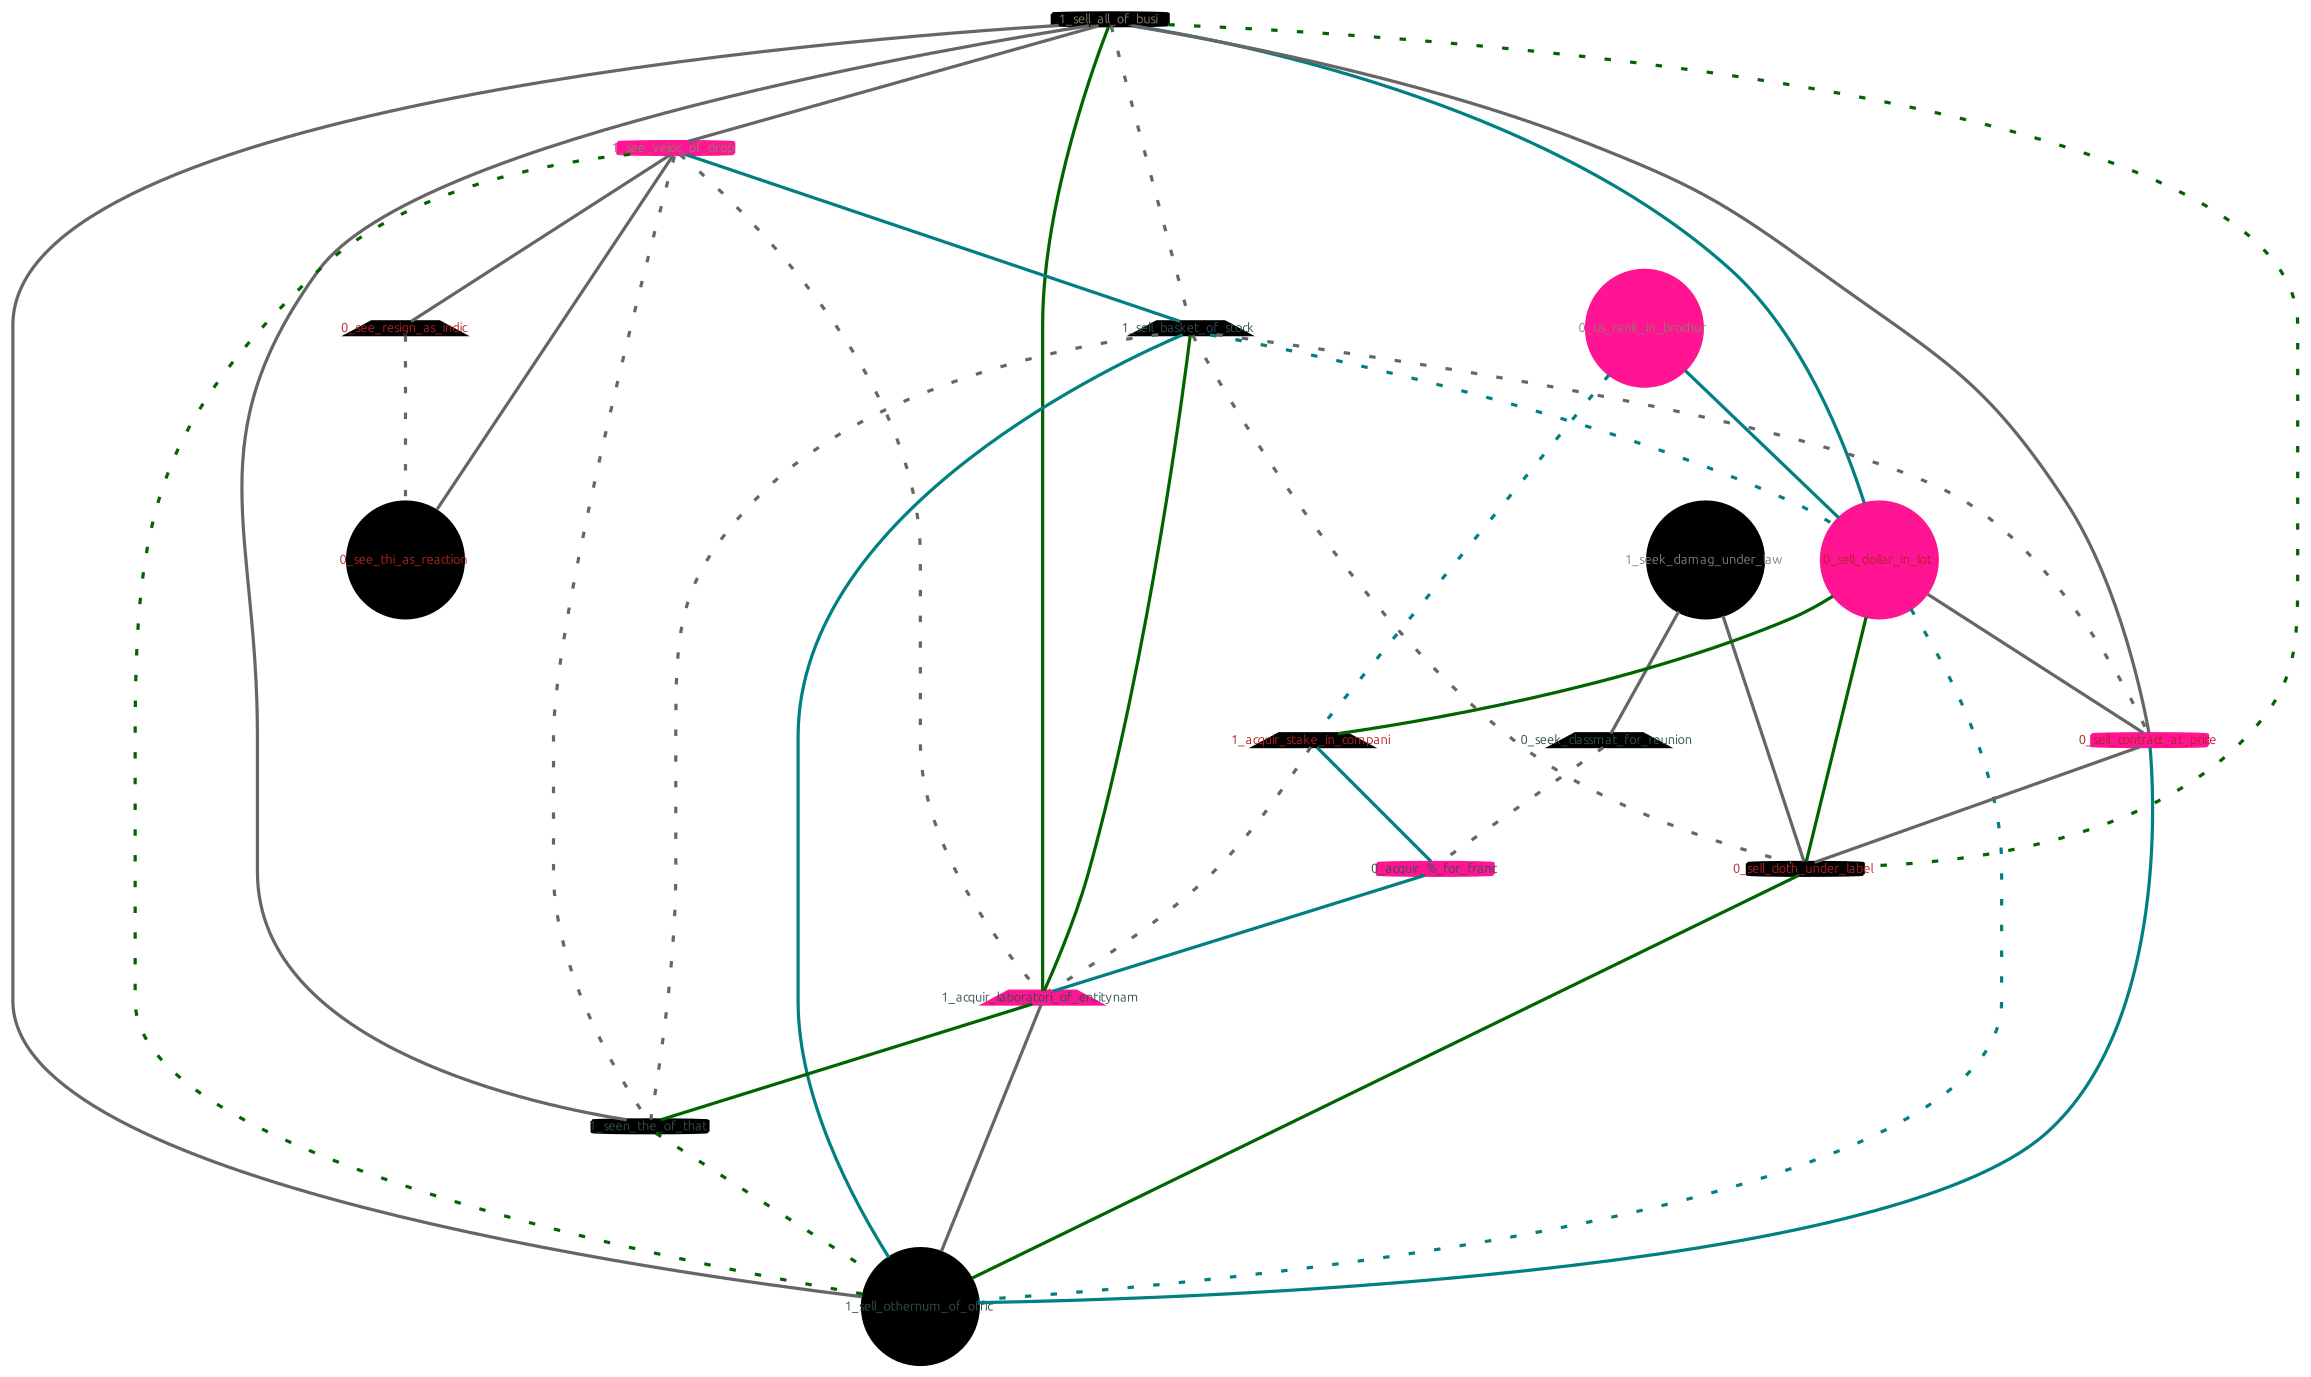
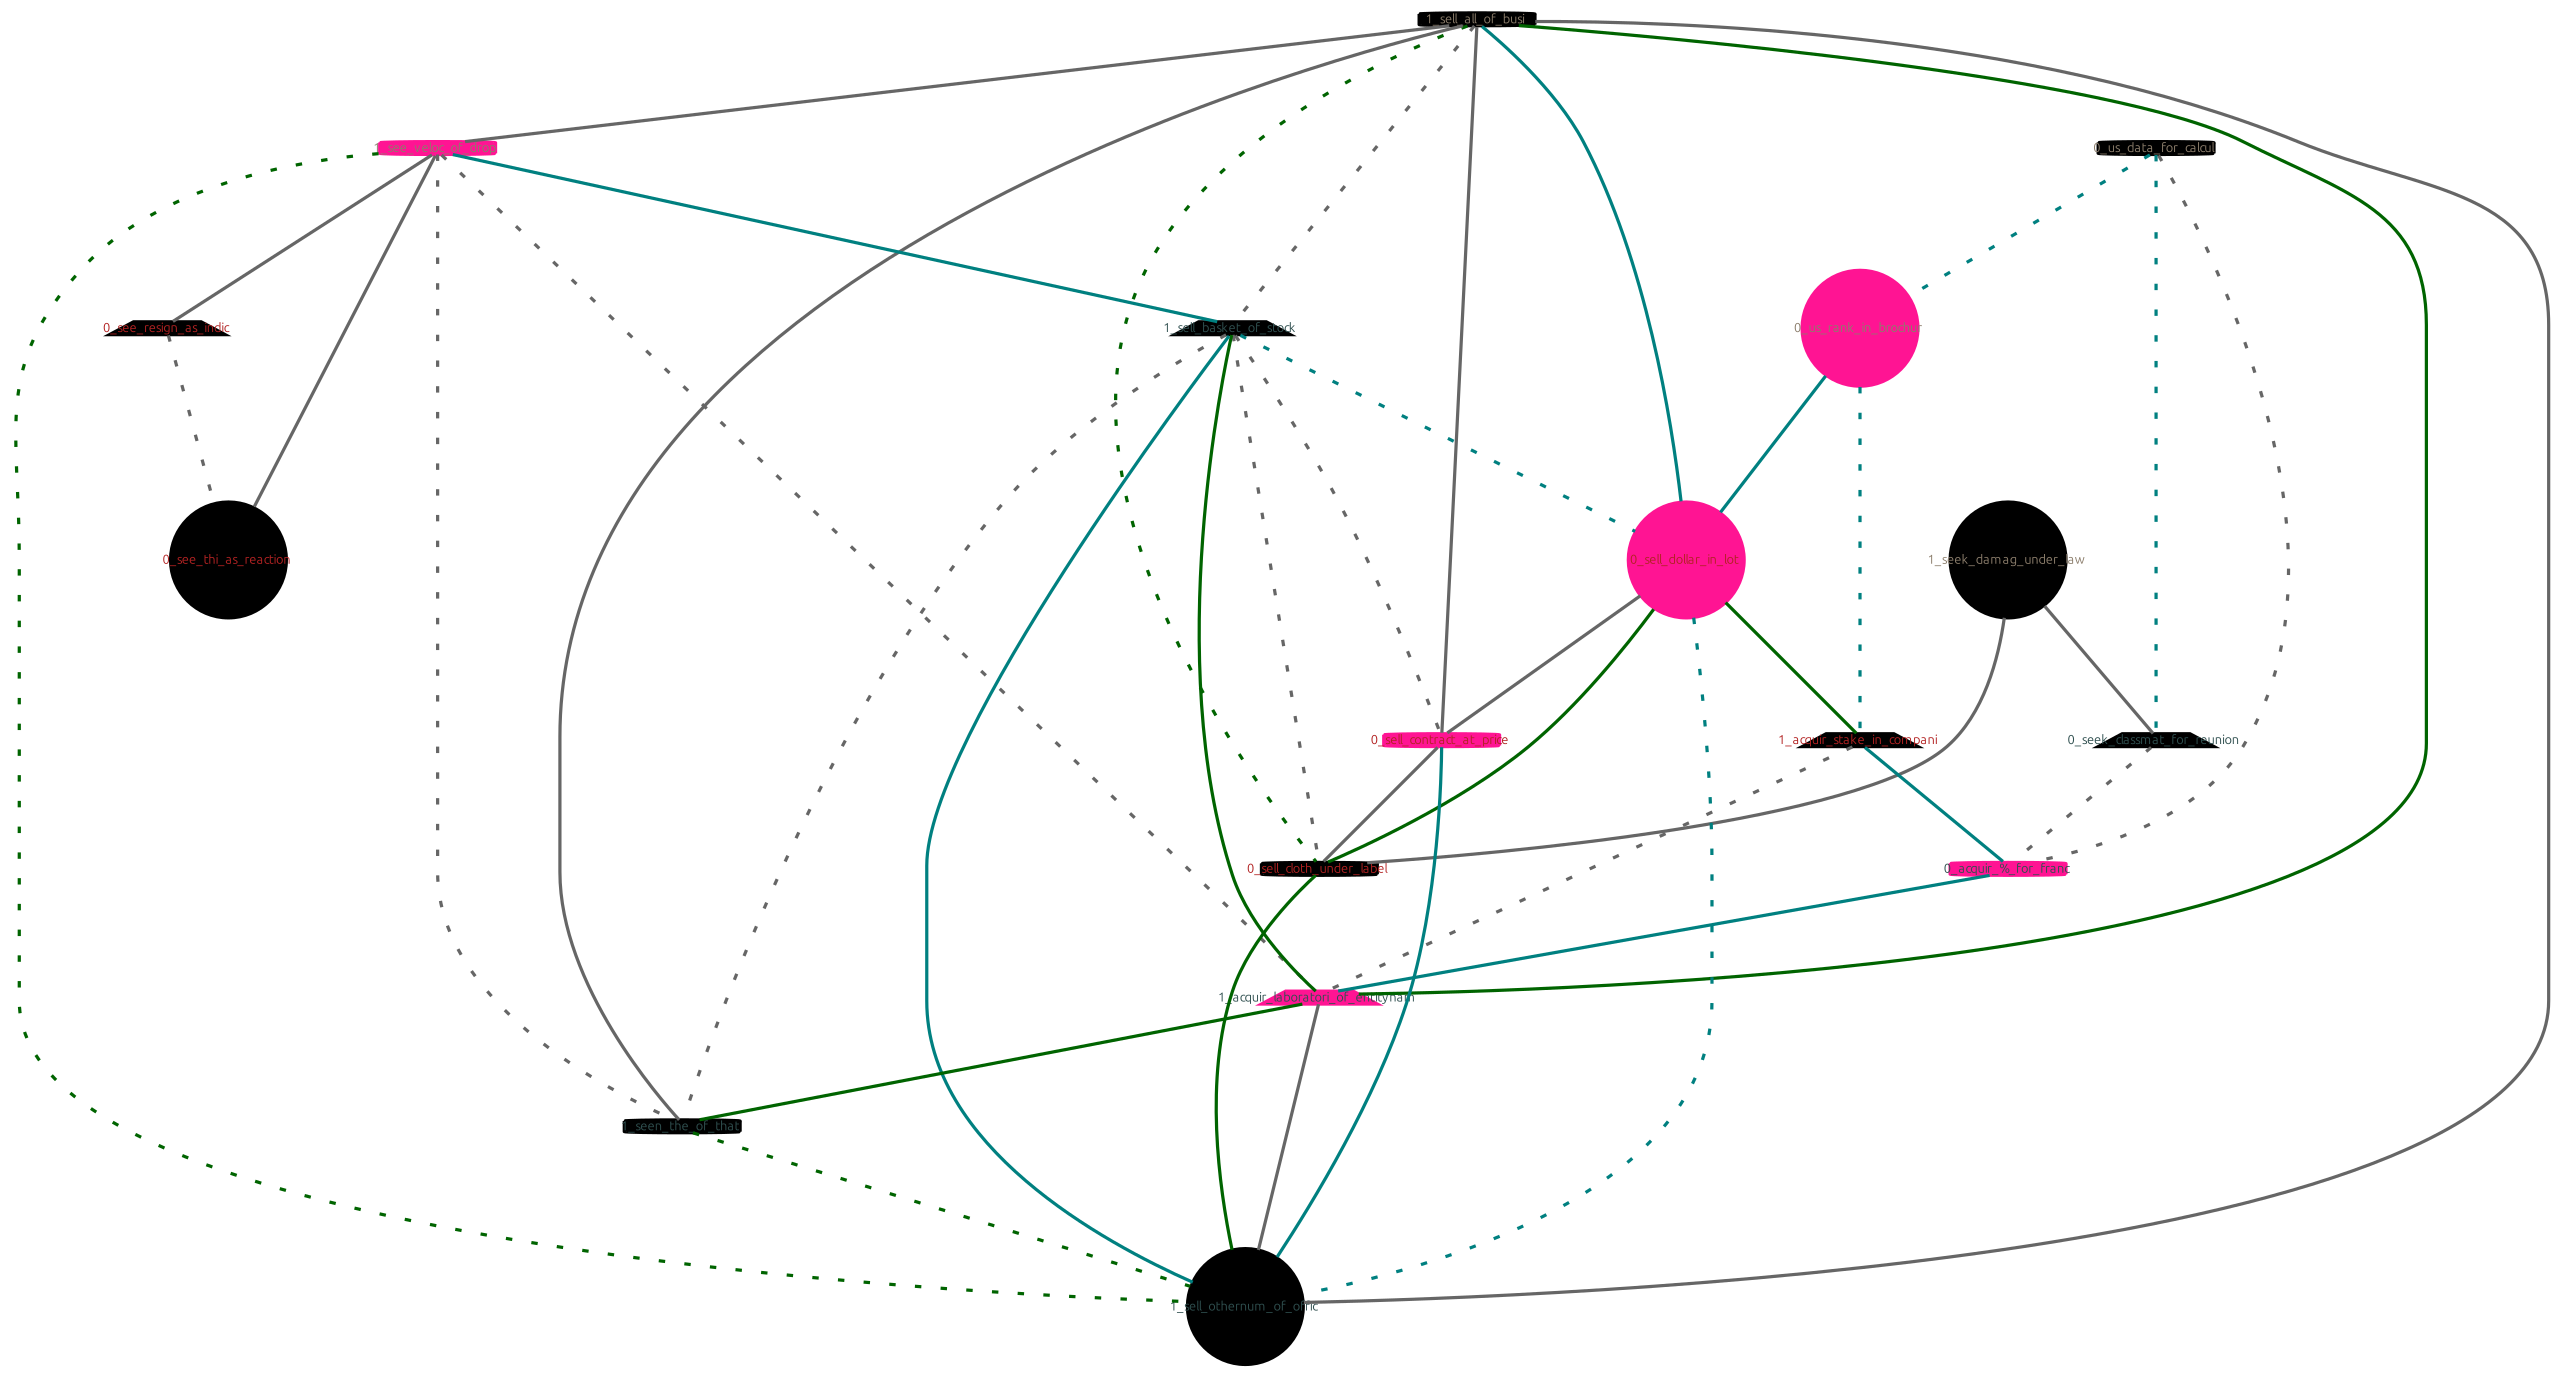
node "0_us_data_for_calcul": added
